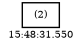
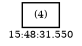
node "(2)": label "(2)" -> "(4)"
